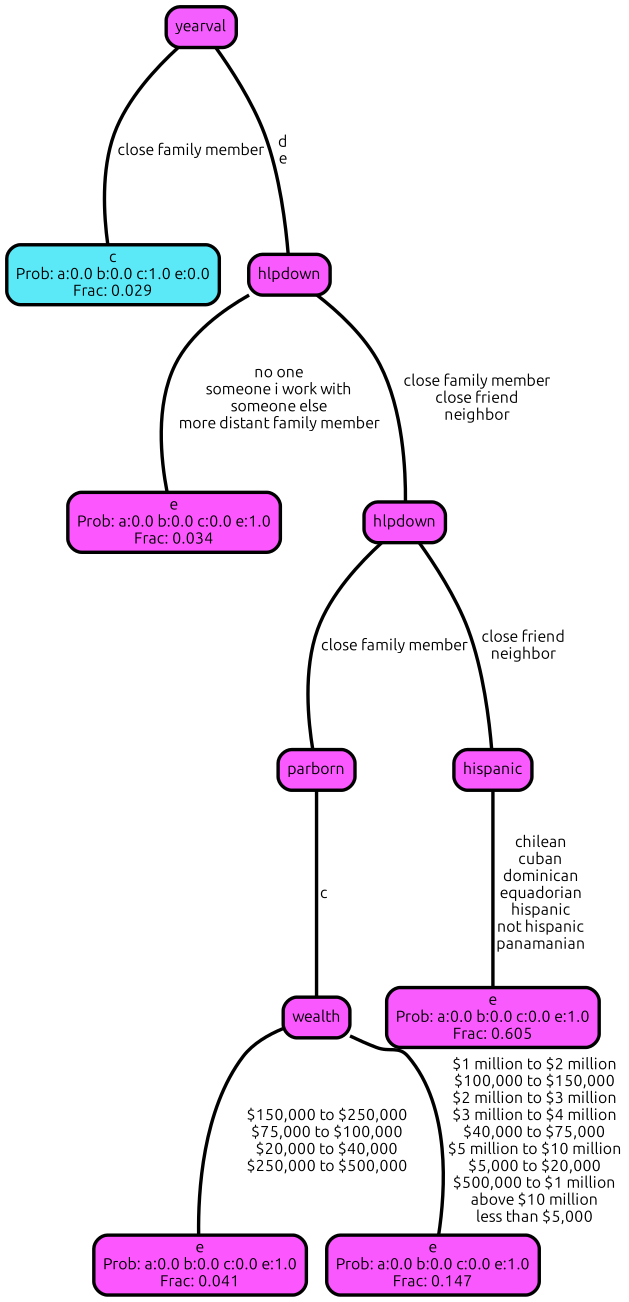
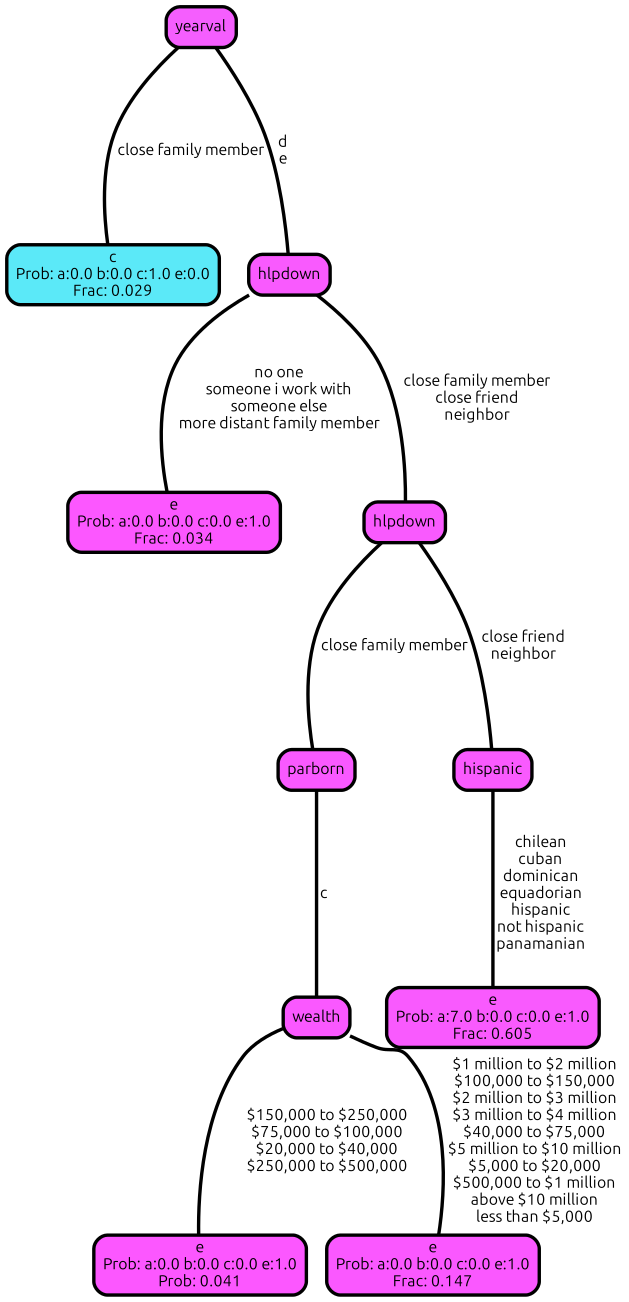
node "e Prob: a:0.0 b:0.0 c:0.0 e:1.0 Frac: 0.605": label "e Prob: a:0.0 b:0.0 c:0.0 e:1.0 Frac: 0.605" -> "e Prob: a:7.0 b:0.0 c:0.0 e:1.0 Frac: 0.605"
node "e Prob: a:0.0 b:0.0 c:0.0 e:1.0 Frac: 0.041": label "e Prob: a:0.0 b:0.0 c:0.0 e:1.0 Frac: 0.041" -> "e Prob: a:0.0 b:0.0 c:0.0 e:1.0 Prob: 0.041"
